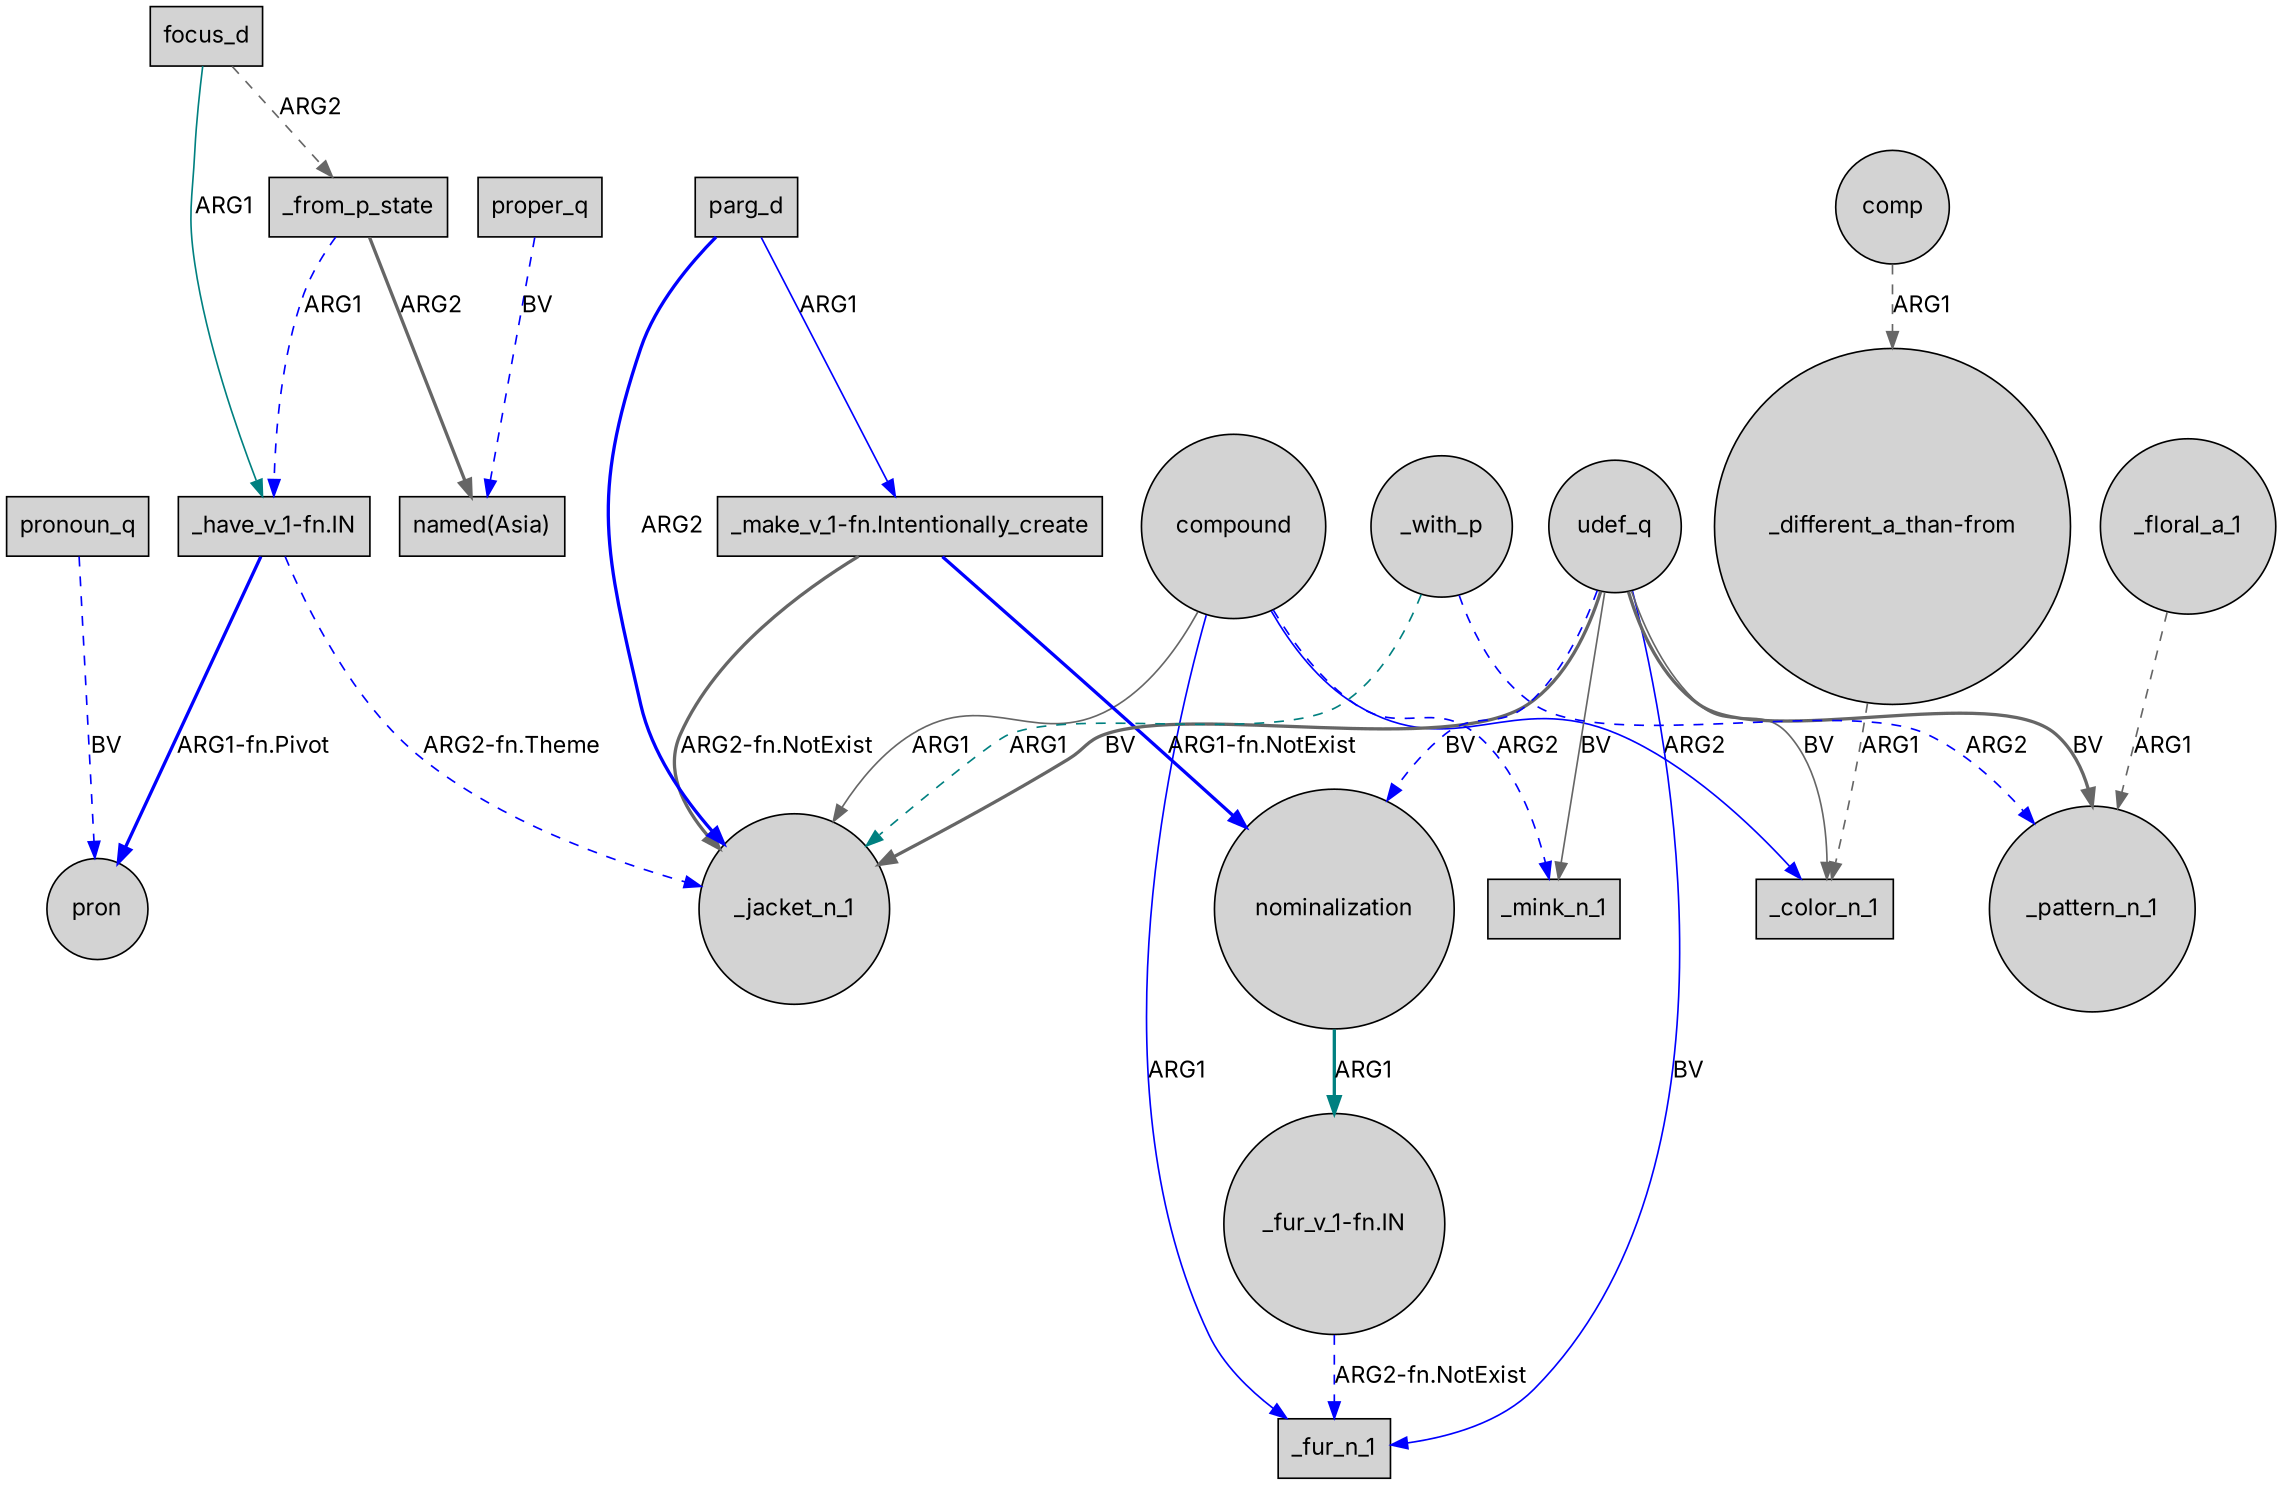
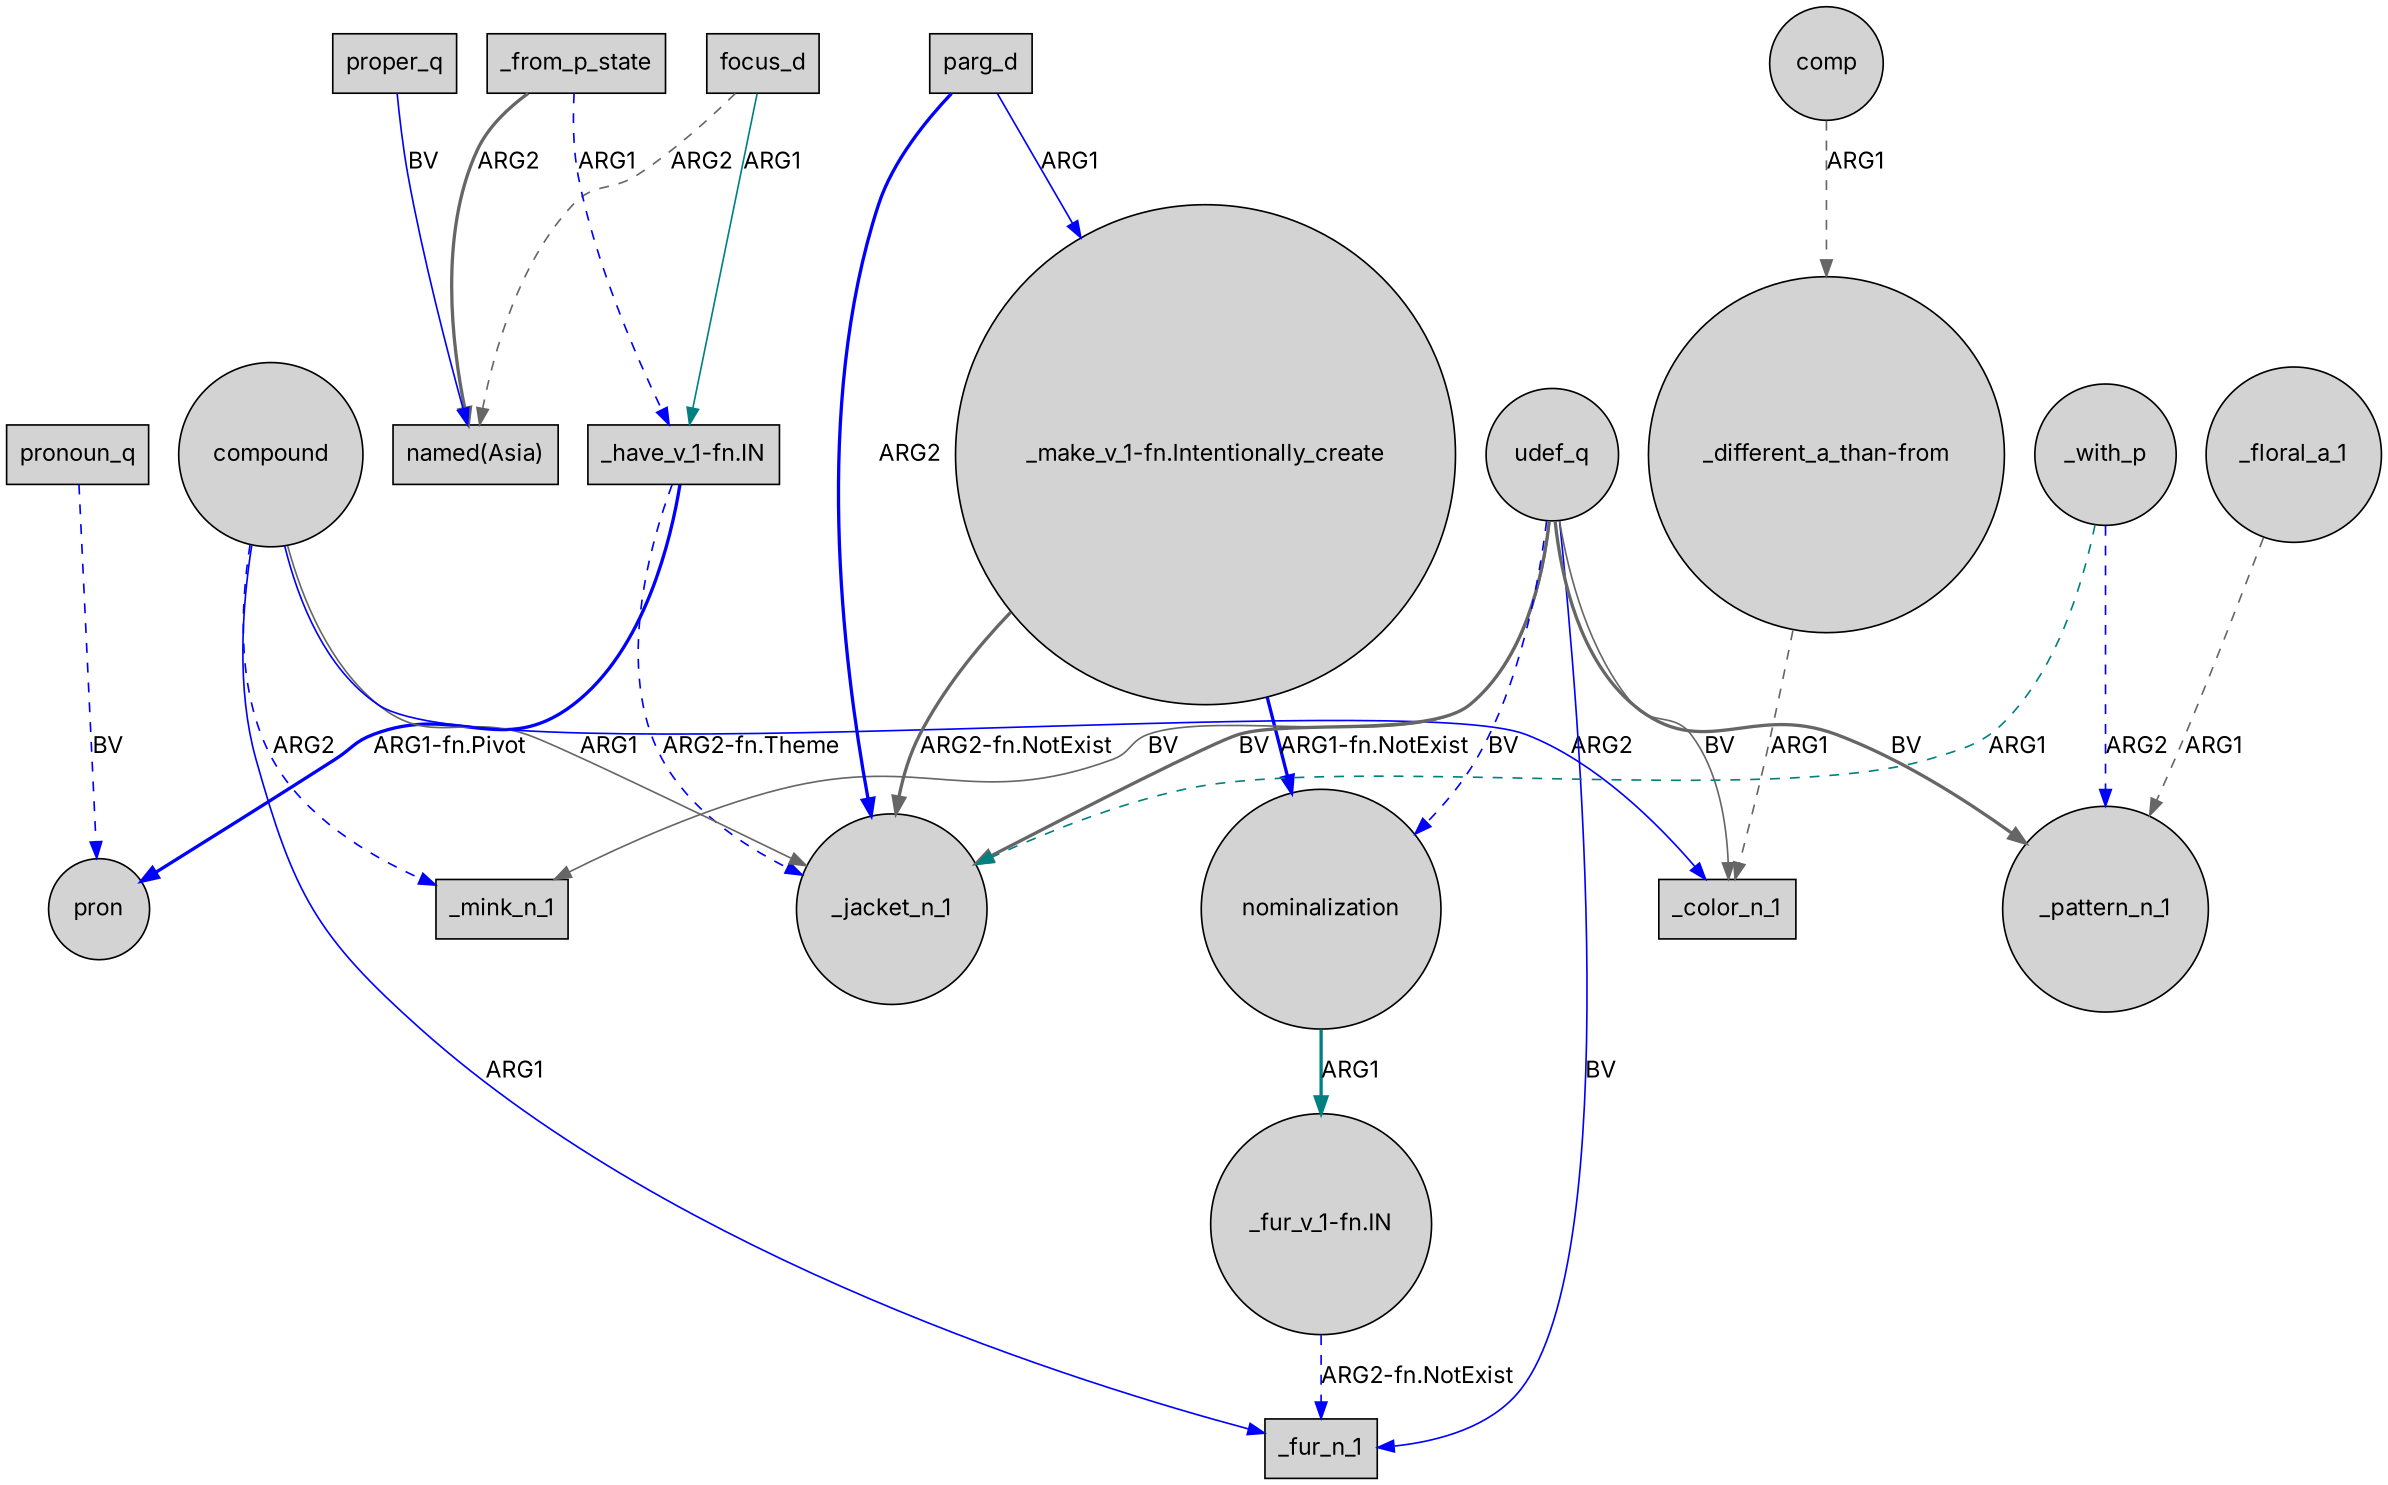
edge "focus_d" -> "_from_p_state": now "focus_d" -> "named(Asia)"
edge "proper_q" -> "named(Asia)": style dashed -> solid
node "_make_v_1-fn.Intentionally_create": shape box -> circle
